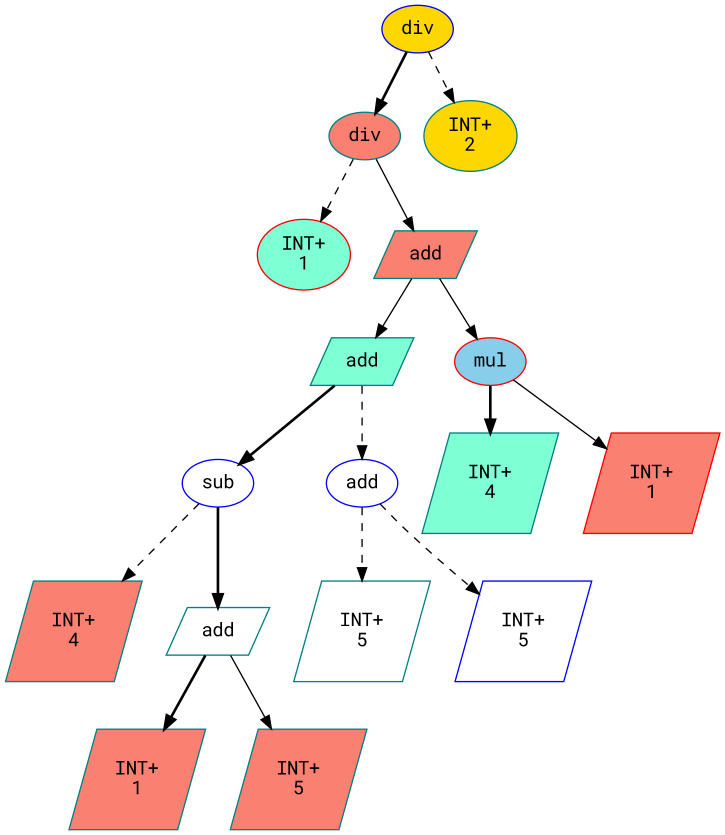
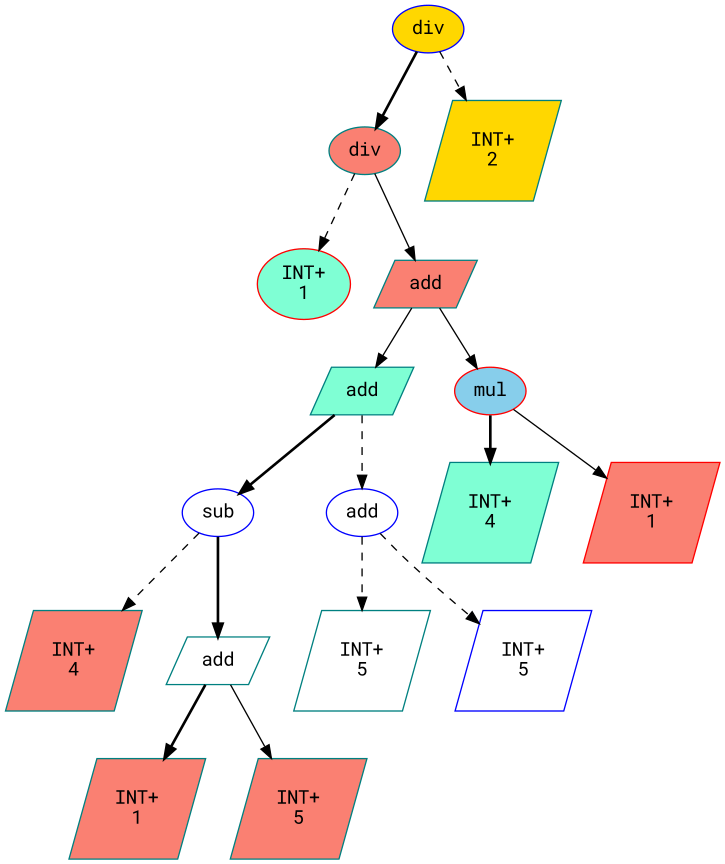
node "INT+ 2": shape ellipse -> parallelogram
